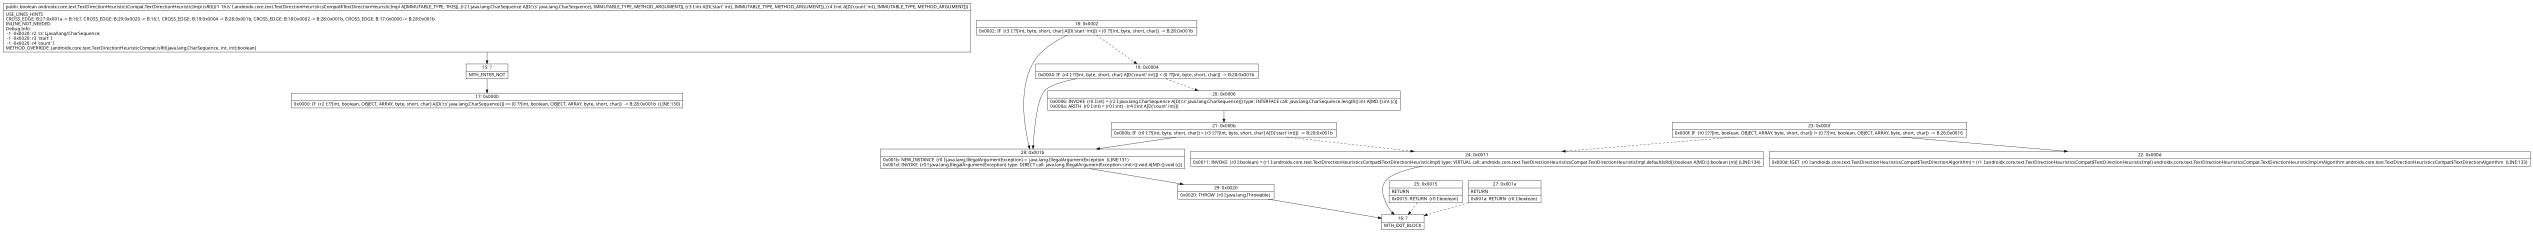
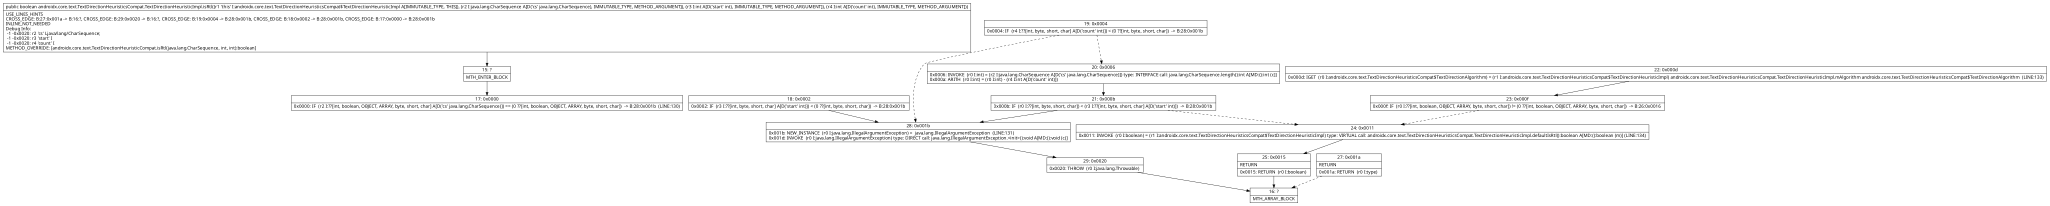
edge "18: 0x0002" -> "19: 0x0004": removed
node "15: ?": text "MTH_ENTER_NOT" -> "MTH_ENTER_BLOCK"
edge "19: 0x0004" -> "28: 0x001b": style solid -> dashed
edge "23: 0x000f" -> "22: 0x000d": reversed
edge "24: 0x0011" -> "16: ?": now "24: 0x0011" -> "25: 0x0015"
node "27: 0x001a": text "0x001a: RETURN  (r0 I:boolean)" -> "0x001a: RETURN  (r0 I:type)"
edge "25: 0x0015" -> "16: ?": style dashed -> solid
node "16: ?": text "MTH_EXIT_BLOCK" -> "MTH_ARRAY_BLOCK"
